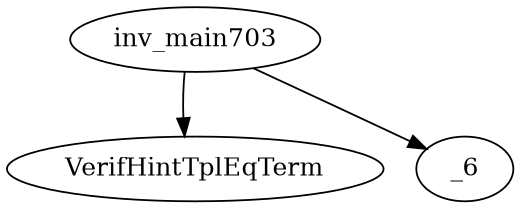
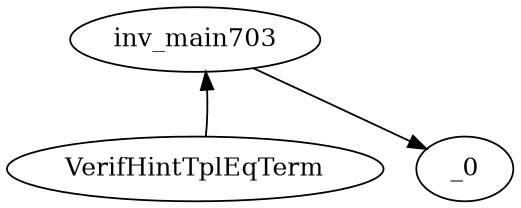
edge "inv_main703" -> "VerifHintTplEqTerm": reversed
node "_6": label "_6" -> "_0"
